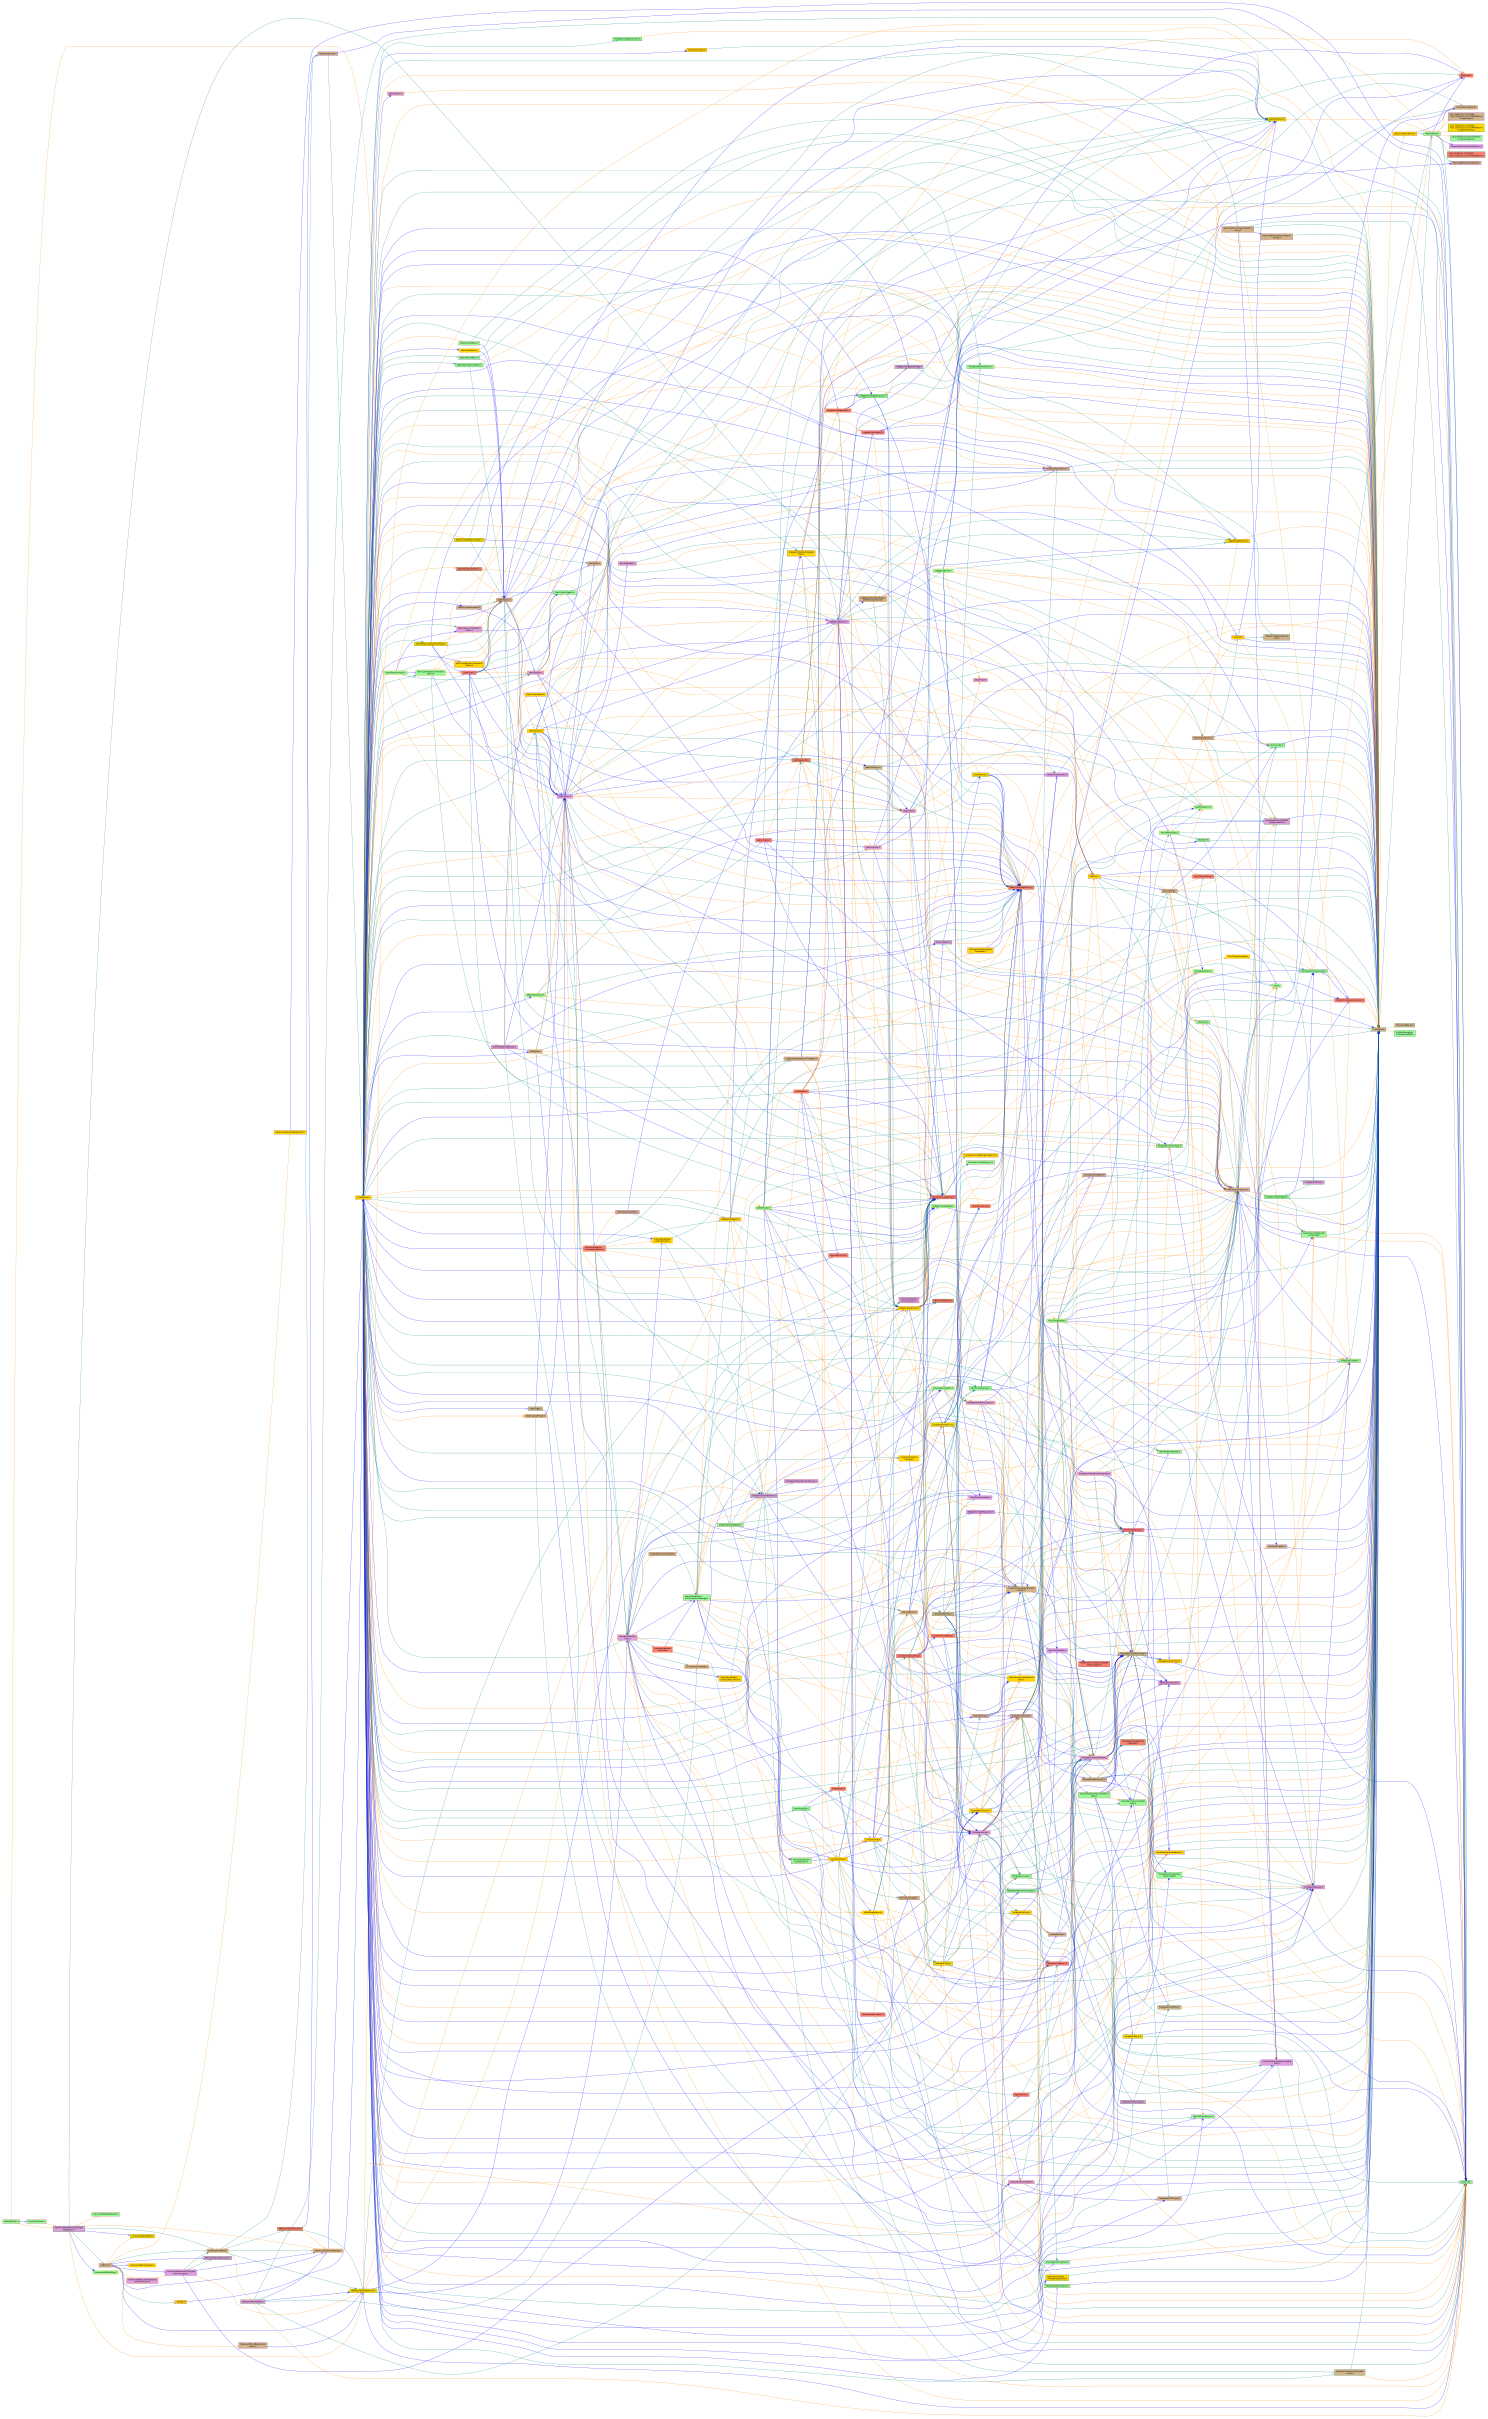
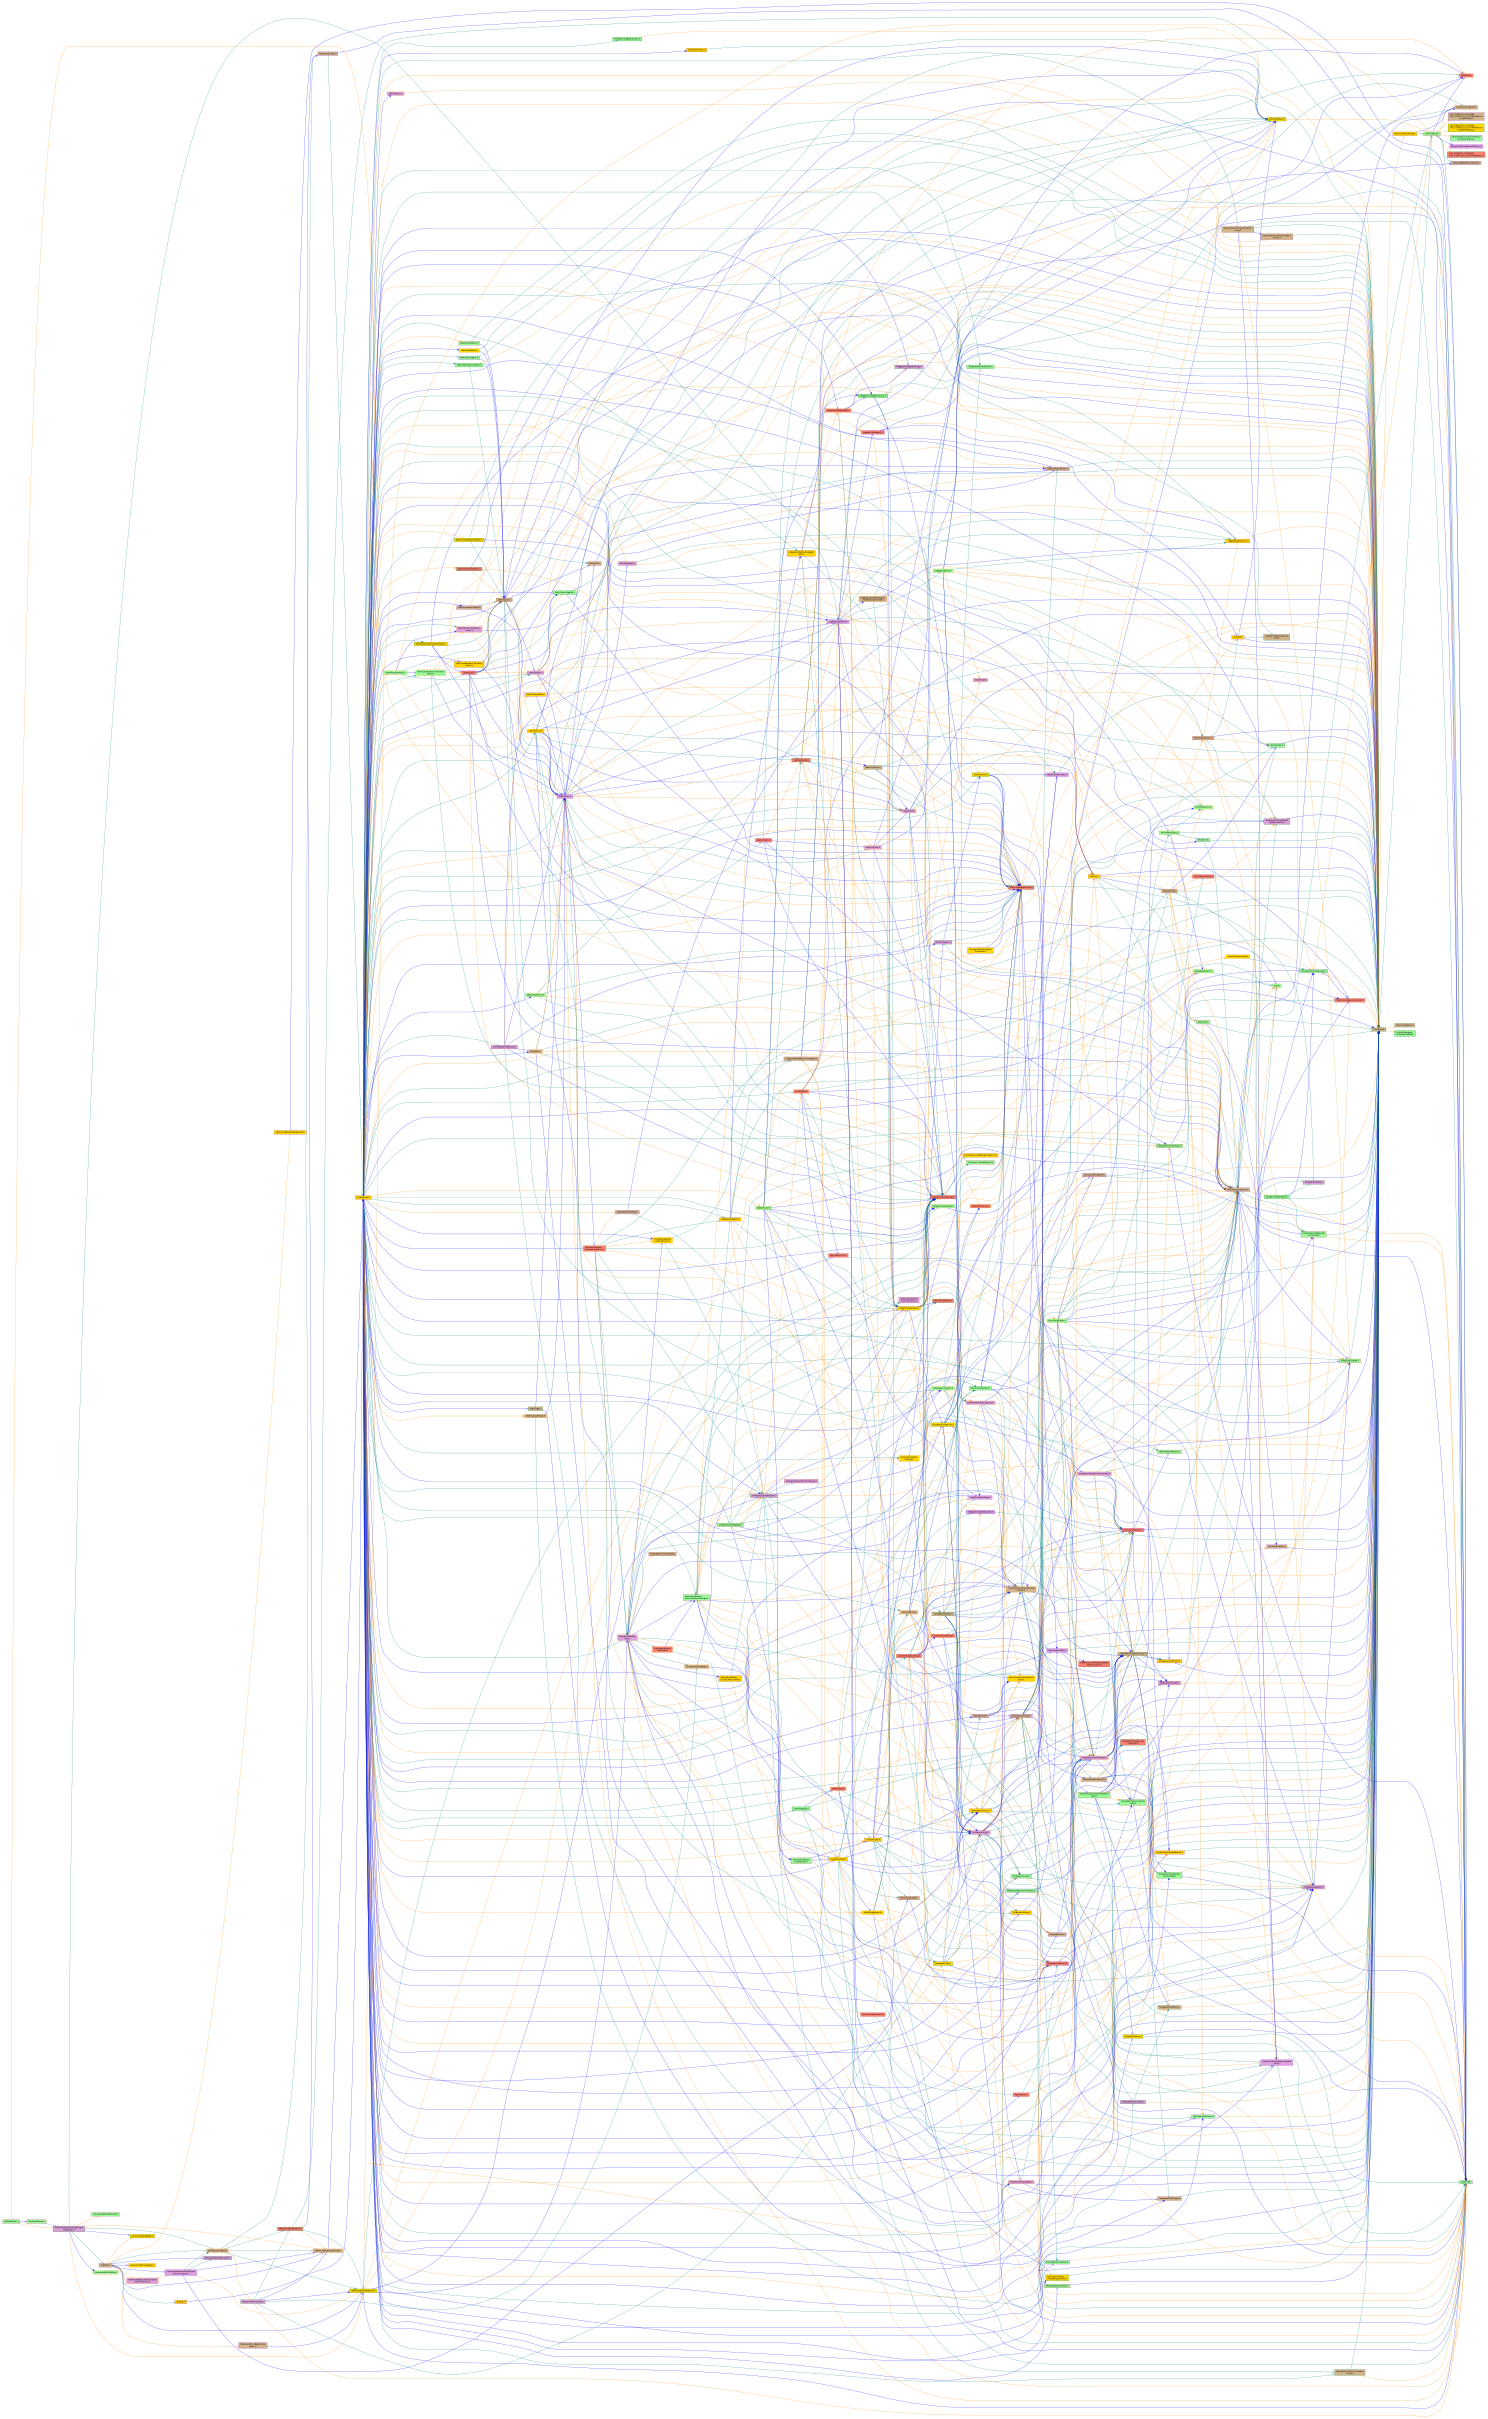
edge "Math/Quat.h" -> "Containers/UnrealString.h": color teal -> darkorange
edge "StuckNoteGuard.h" -> "HarmonixMetasound/DataTypes /MidiStream.h": color darkorange -> teal
